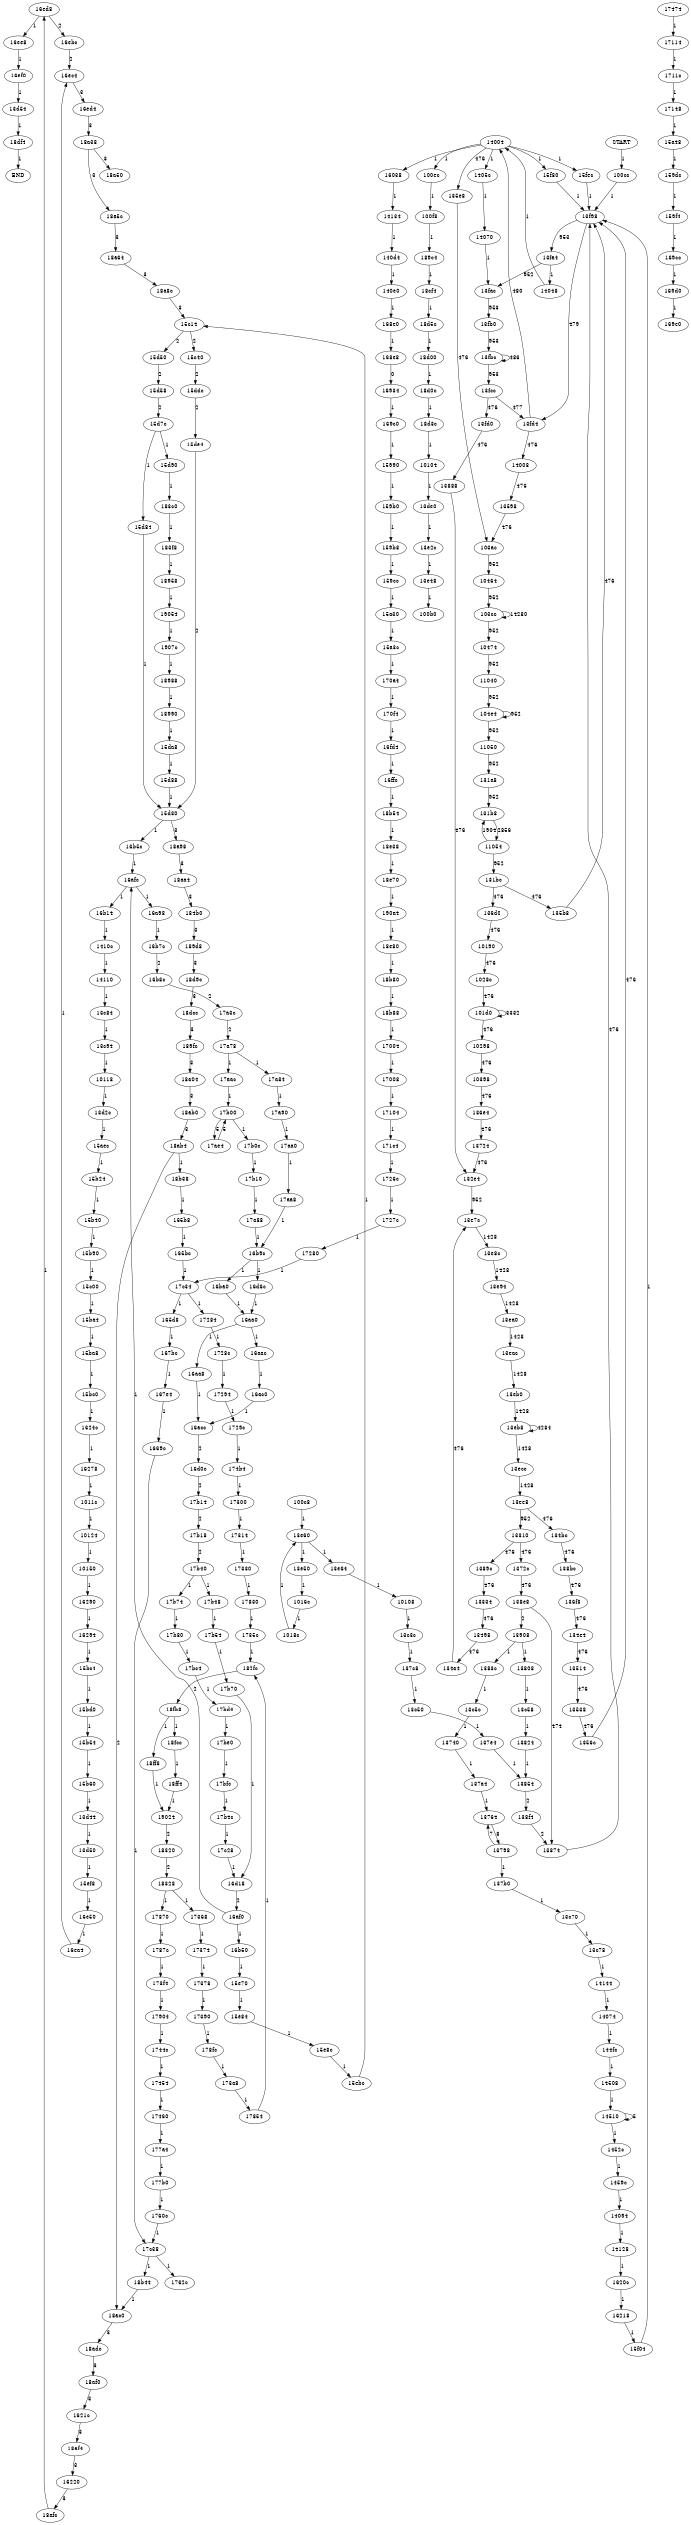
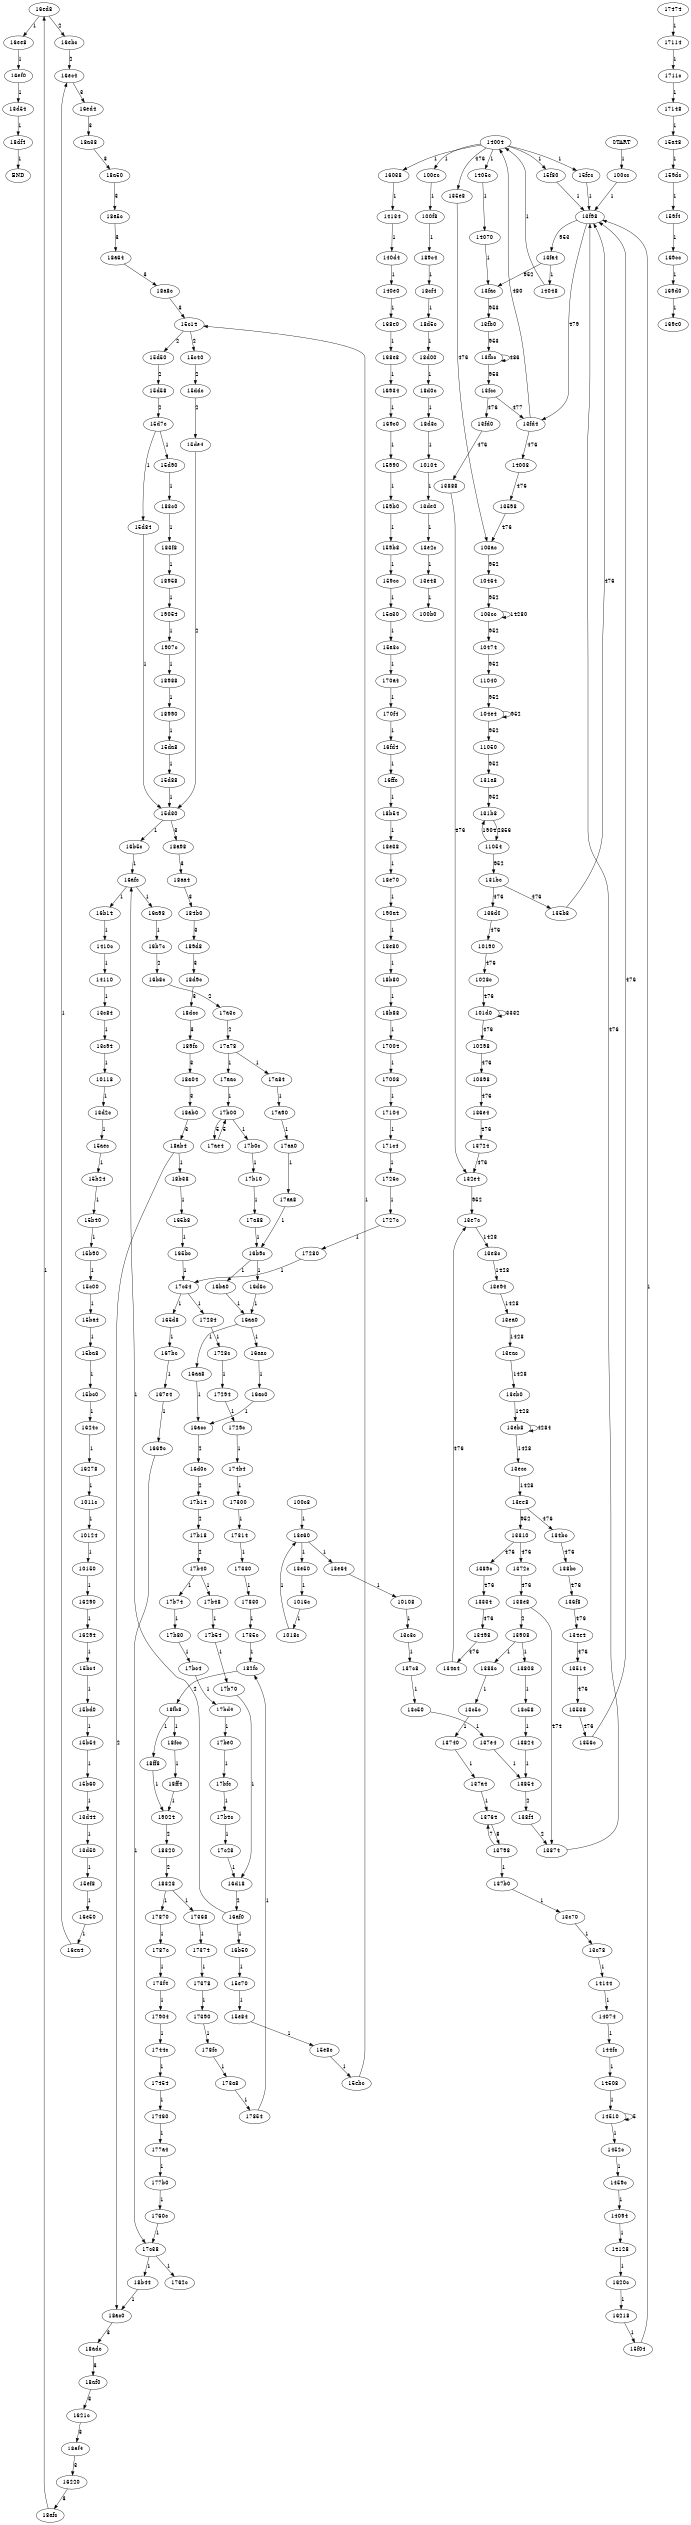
edge "18a38" -> "18a5c": now "18a50" -> "18a5c"
edge "168e8" -> "16934": label "0" -> "1"
